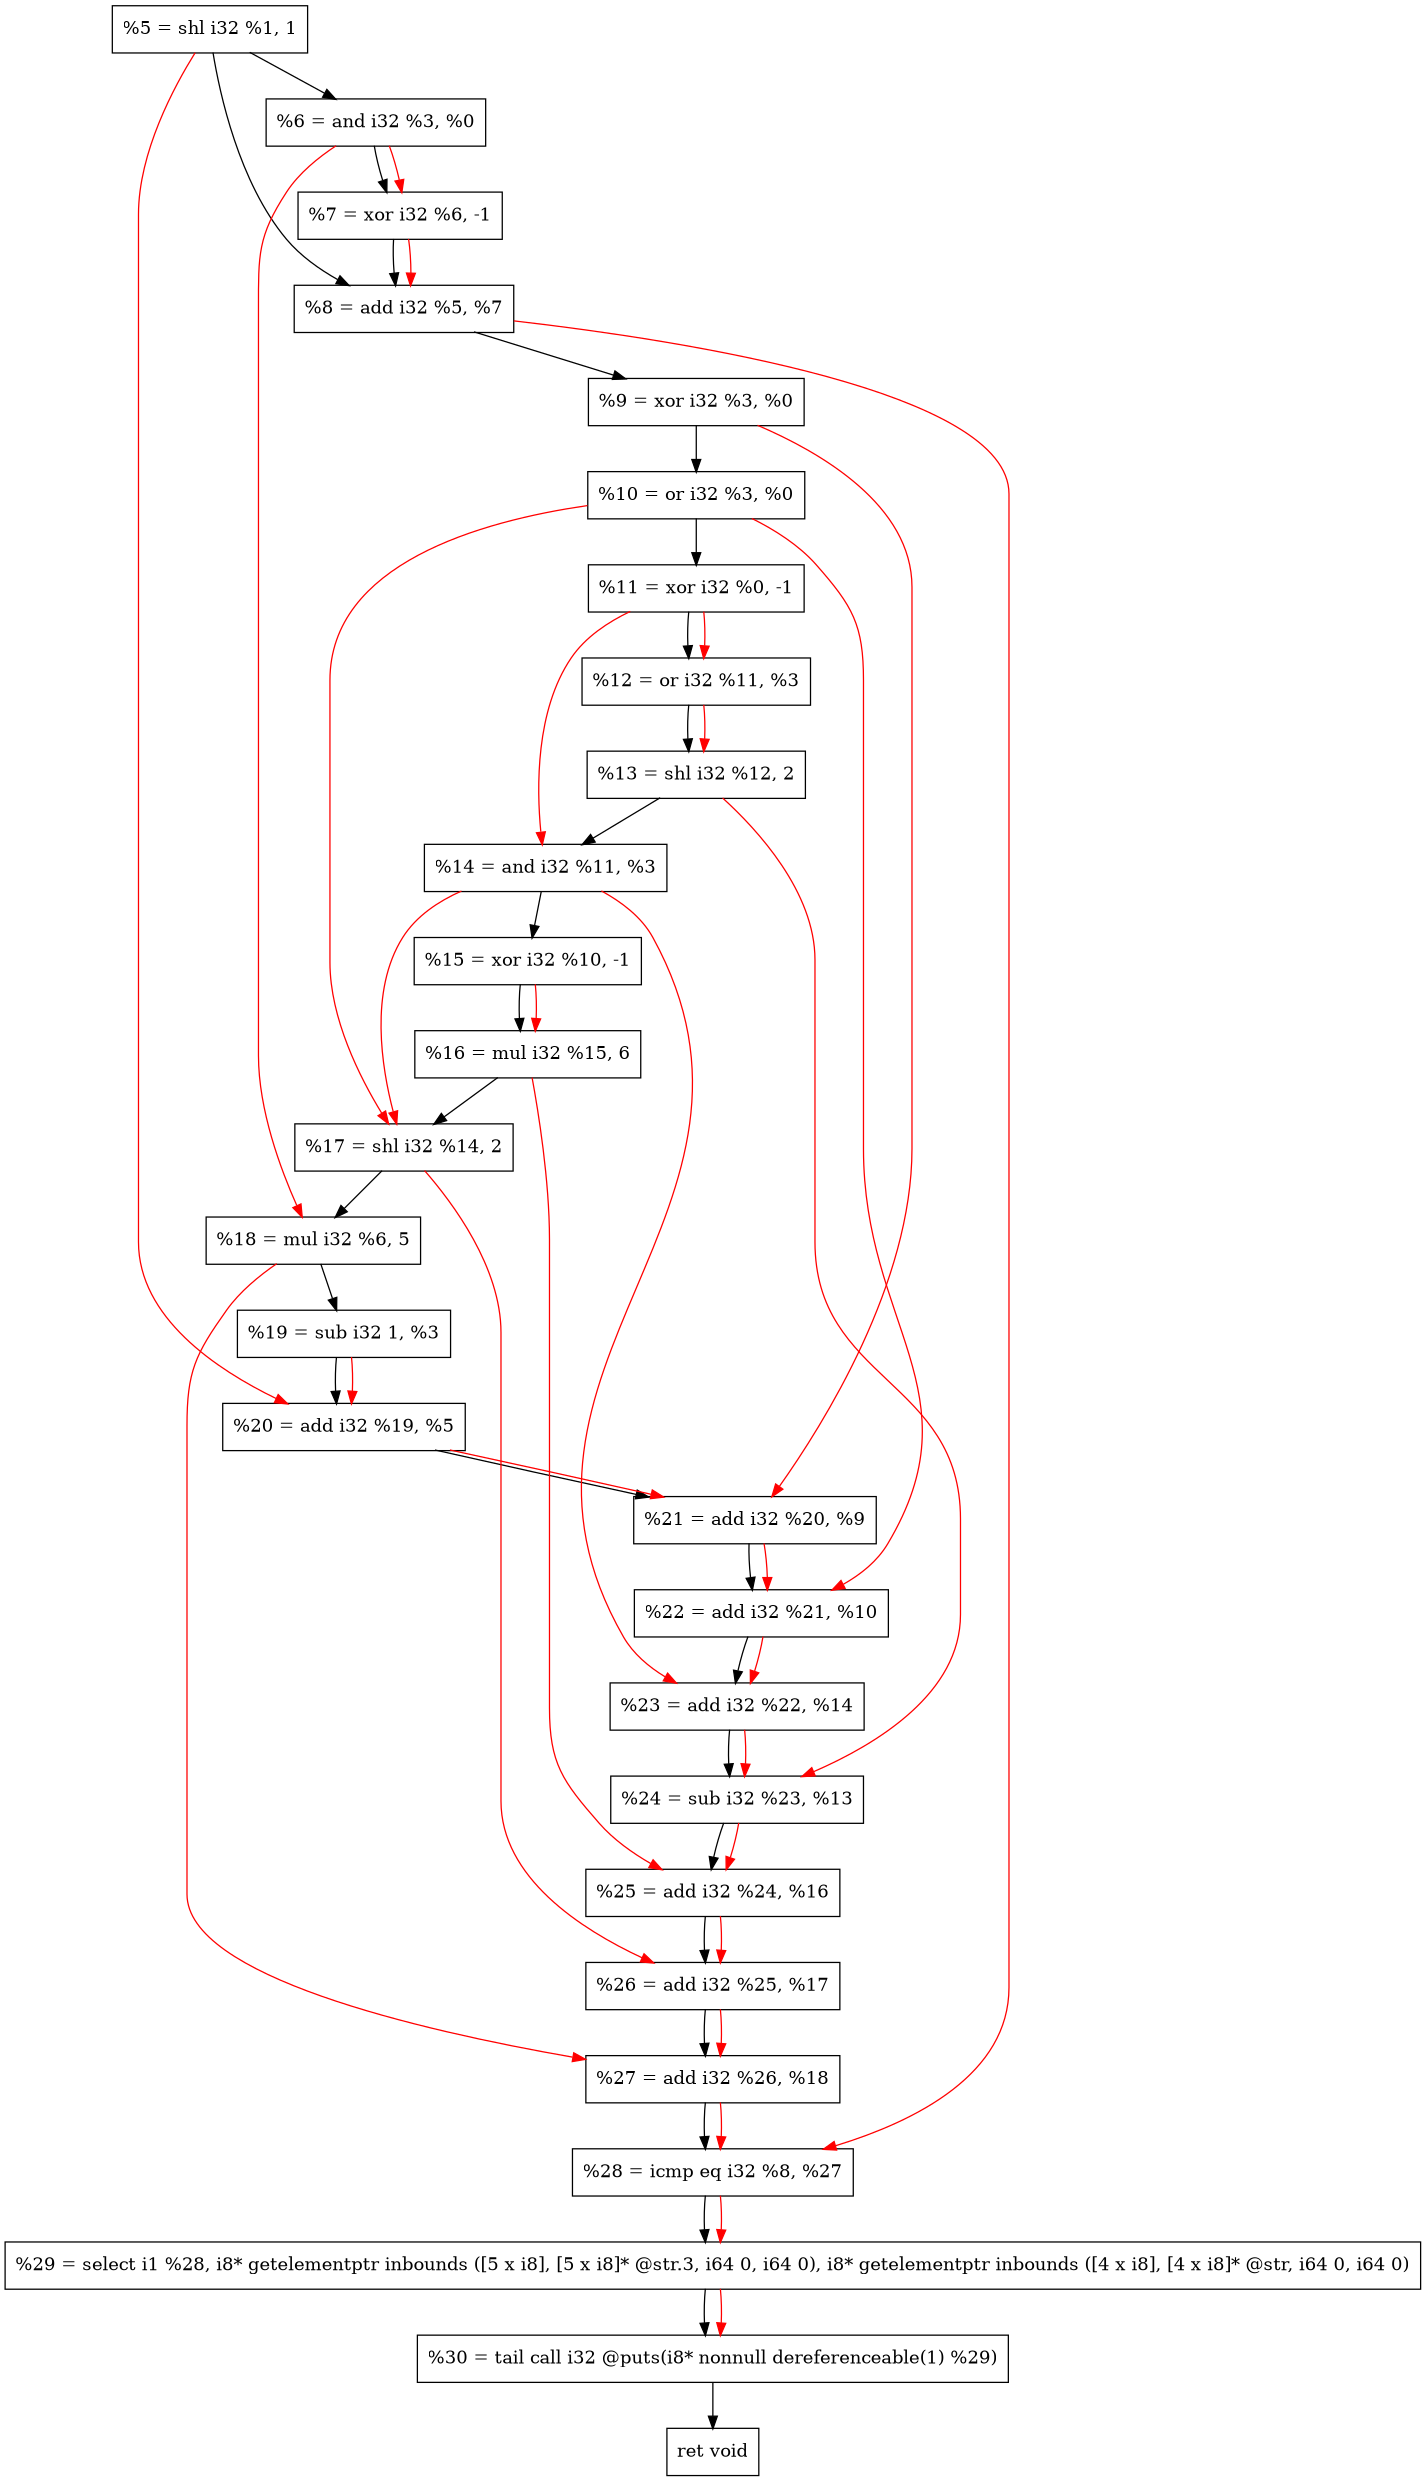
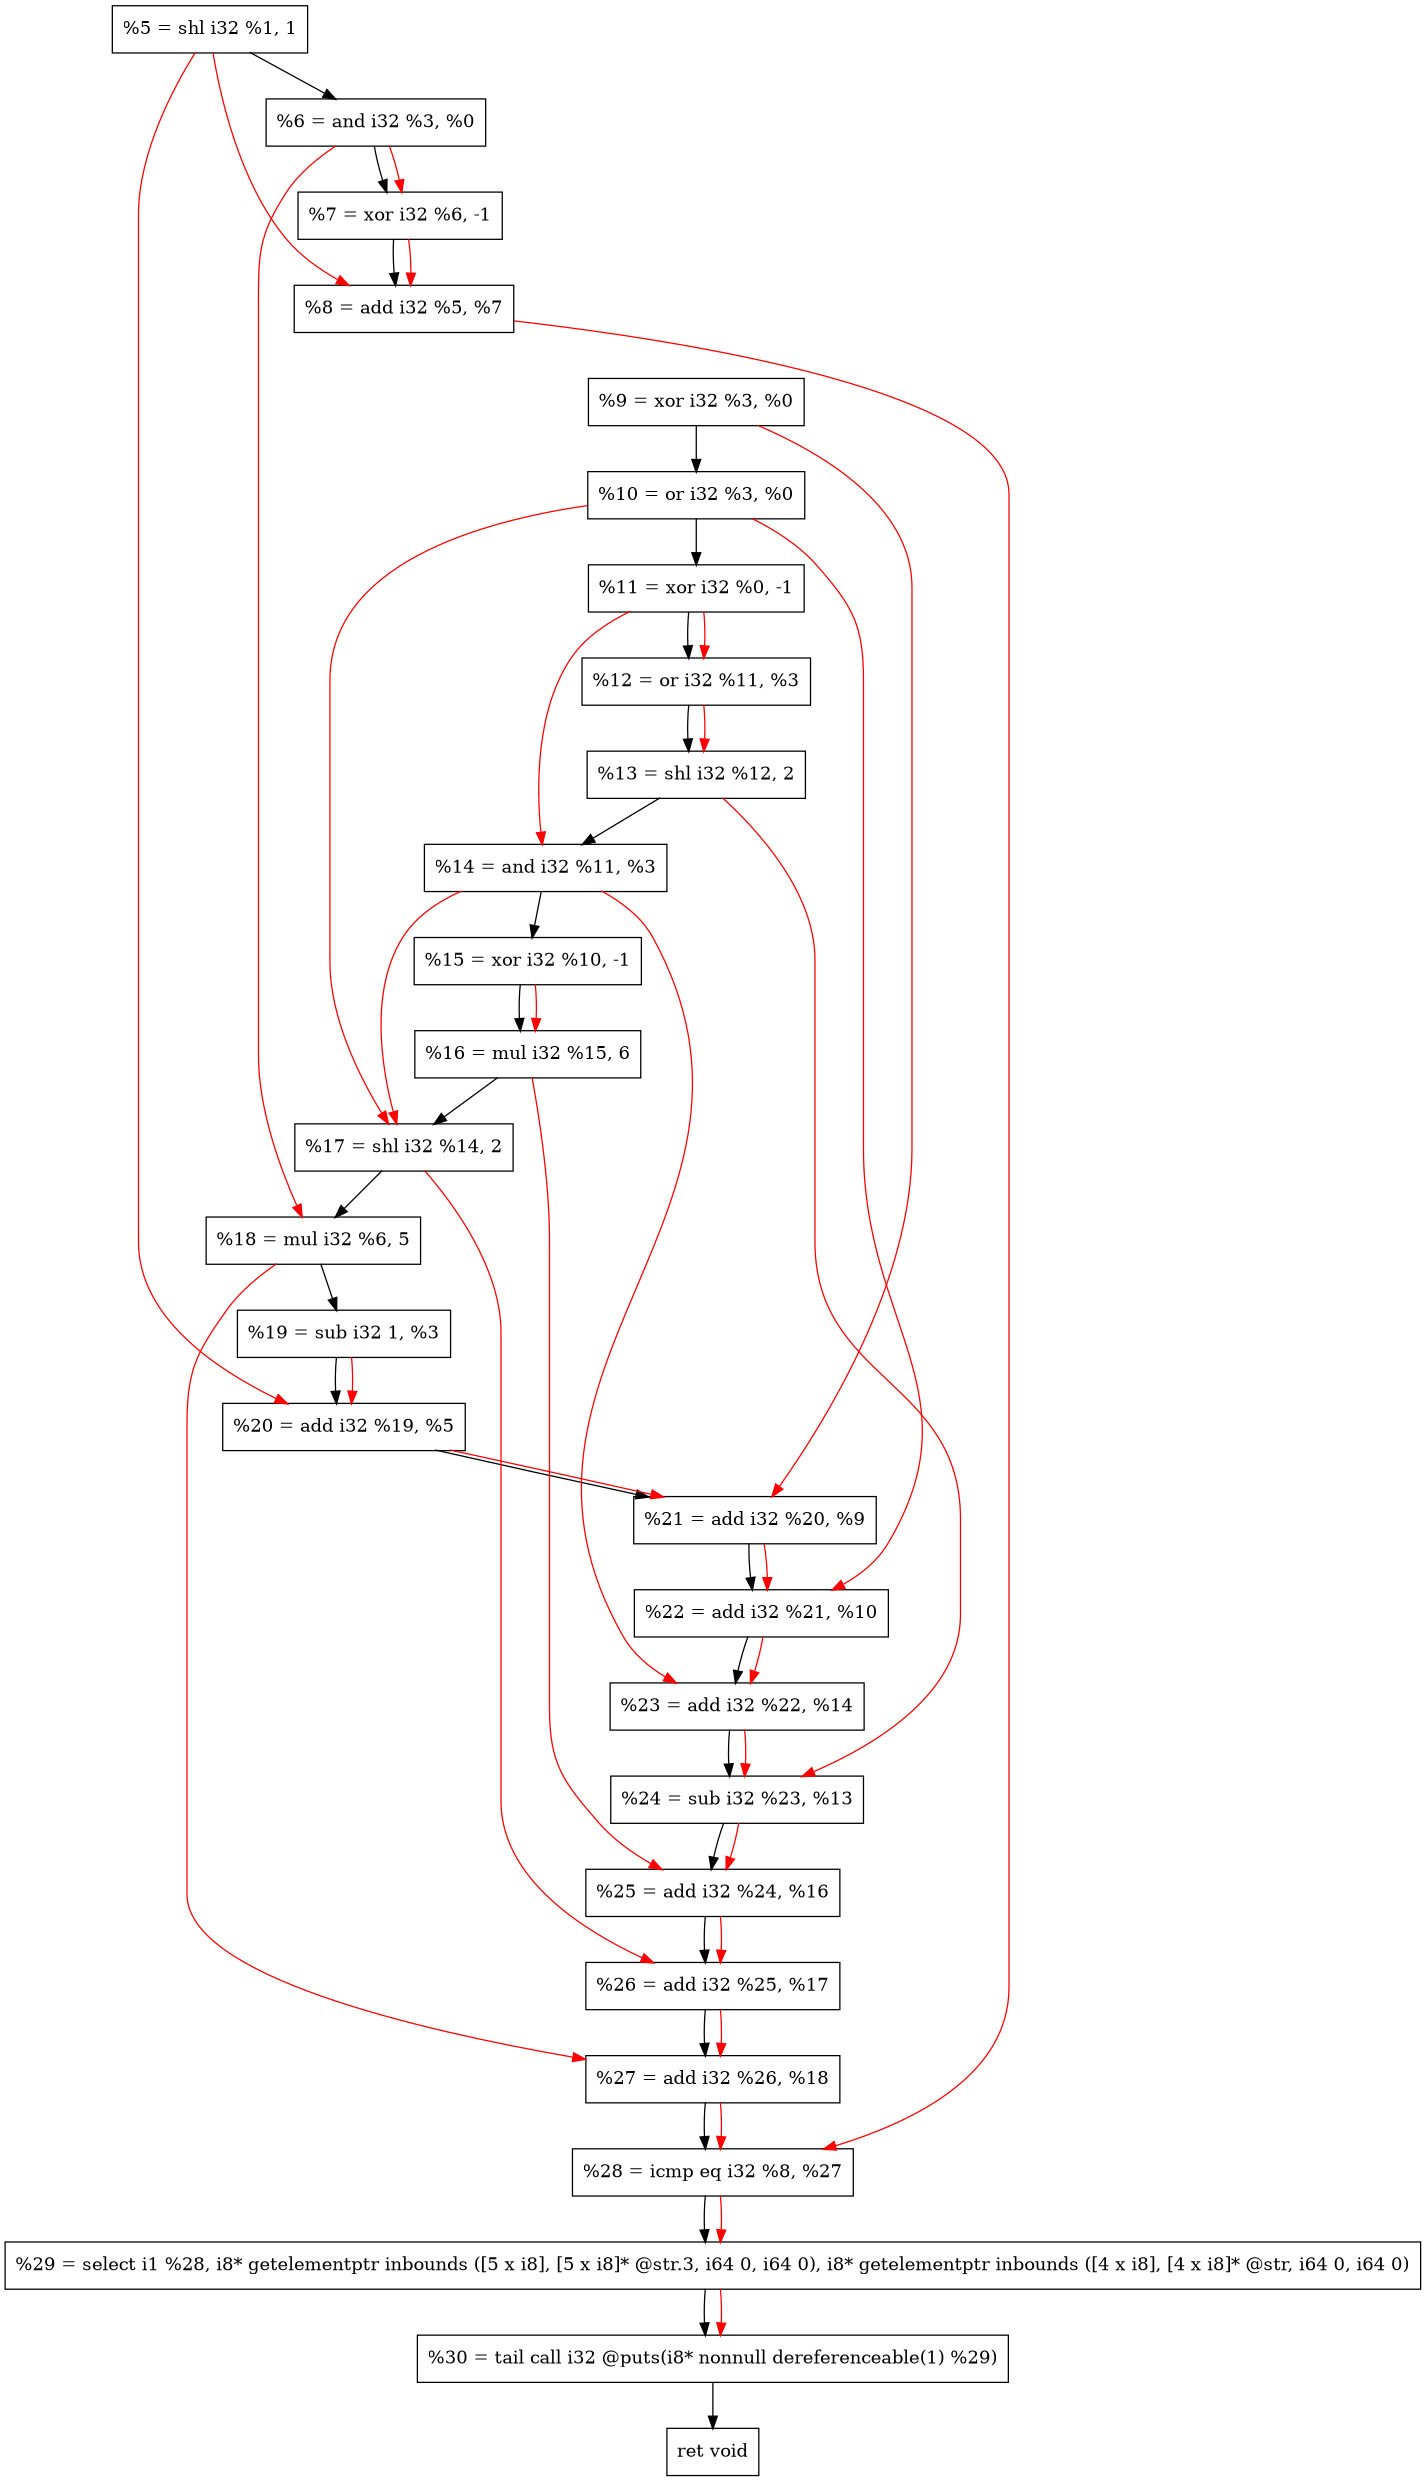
edge "%5 = shl i32 %1, 1" -> "%8 = add i32 %5, %7": color black -> red
edge "%8 = add i32 %5, %7" -> "%9 = xor i32 %3, %0": removed
